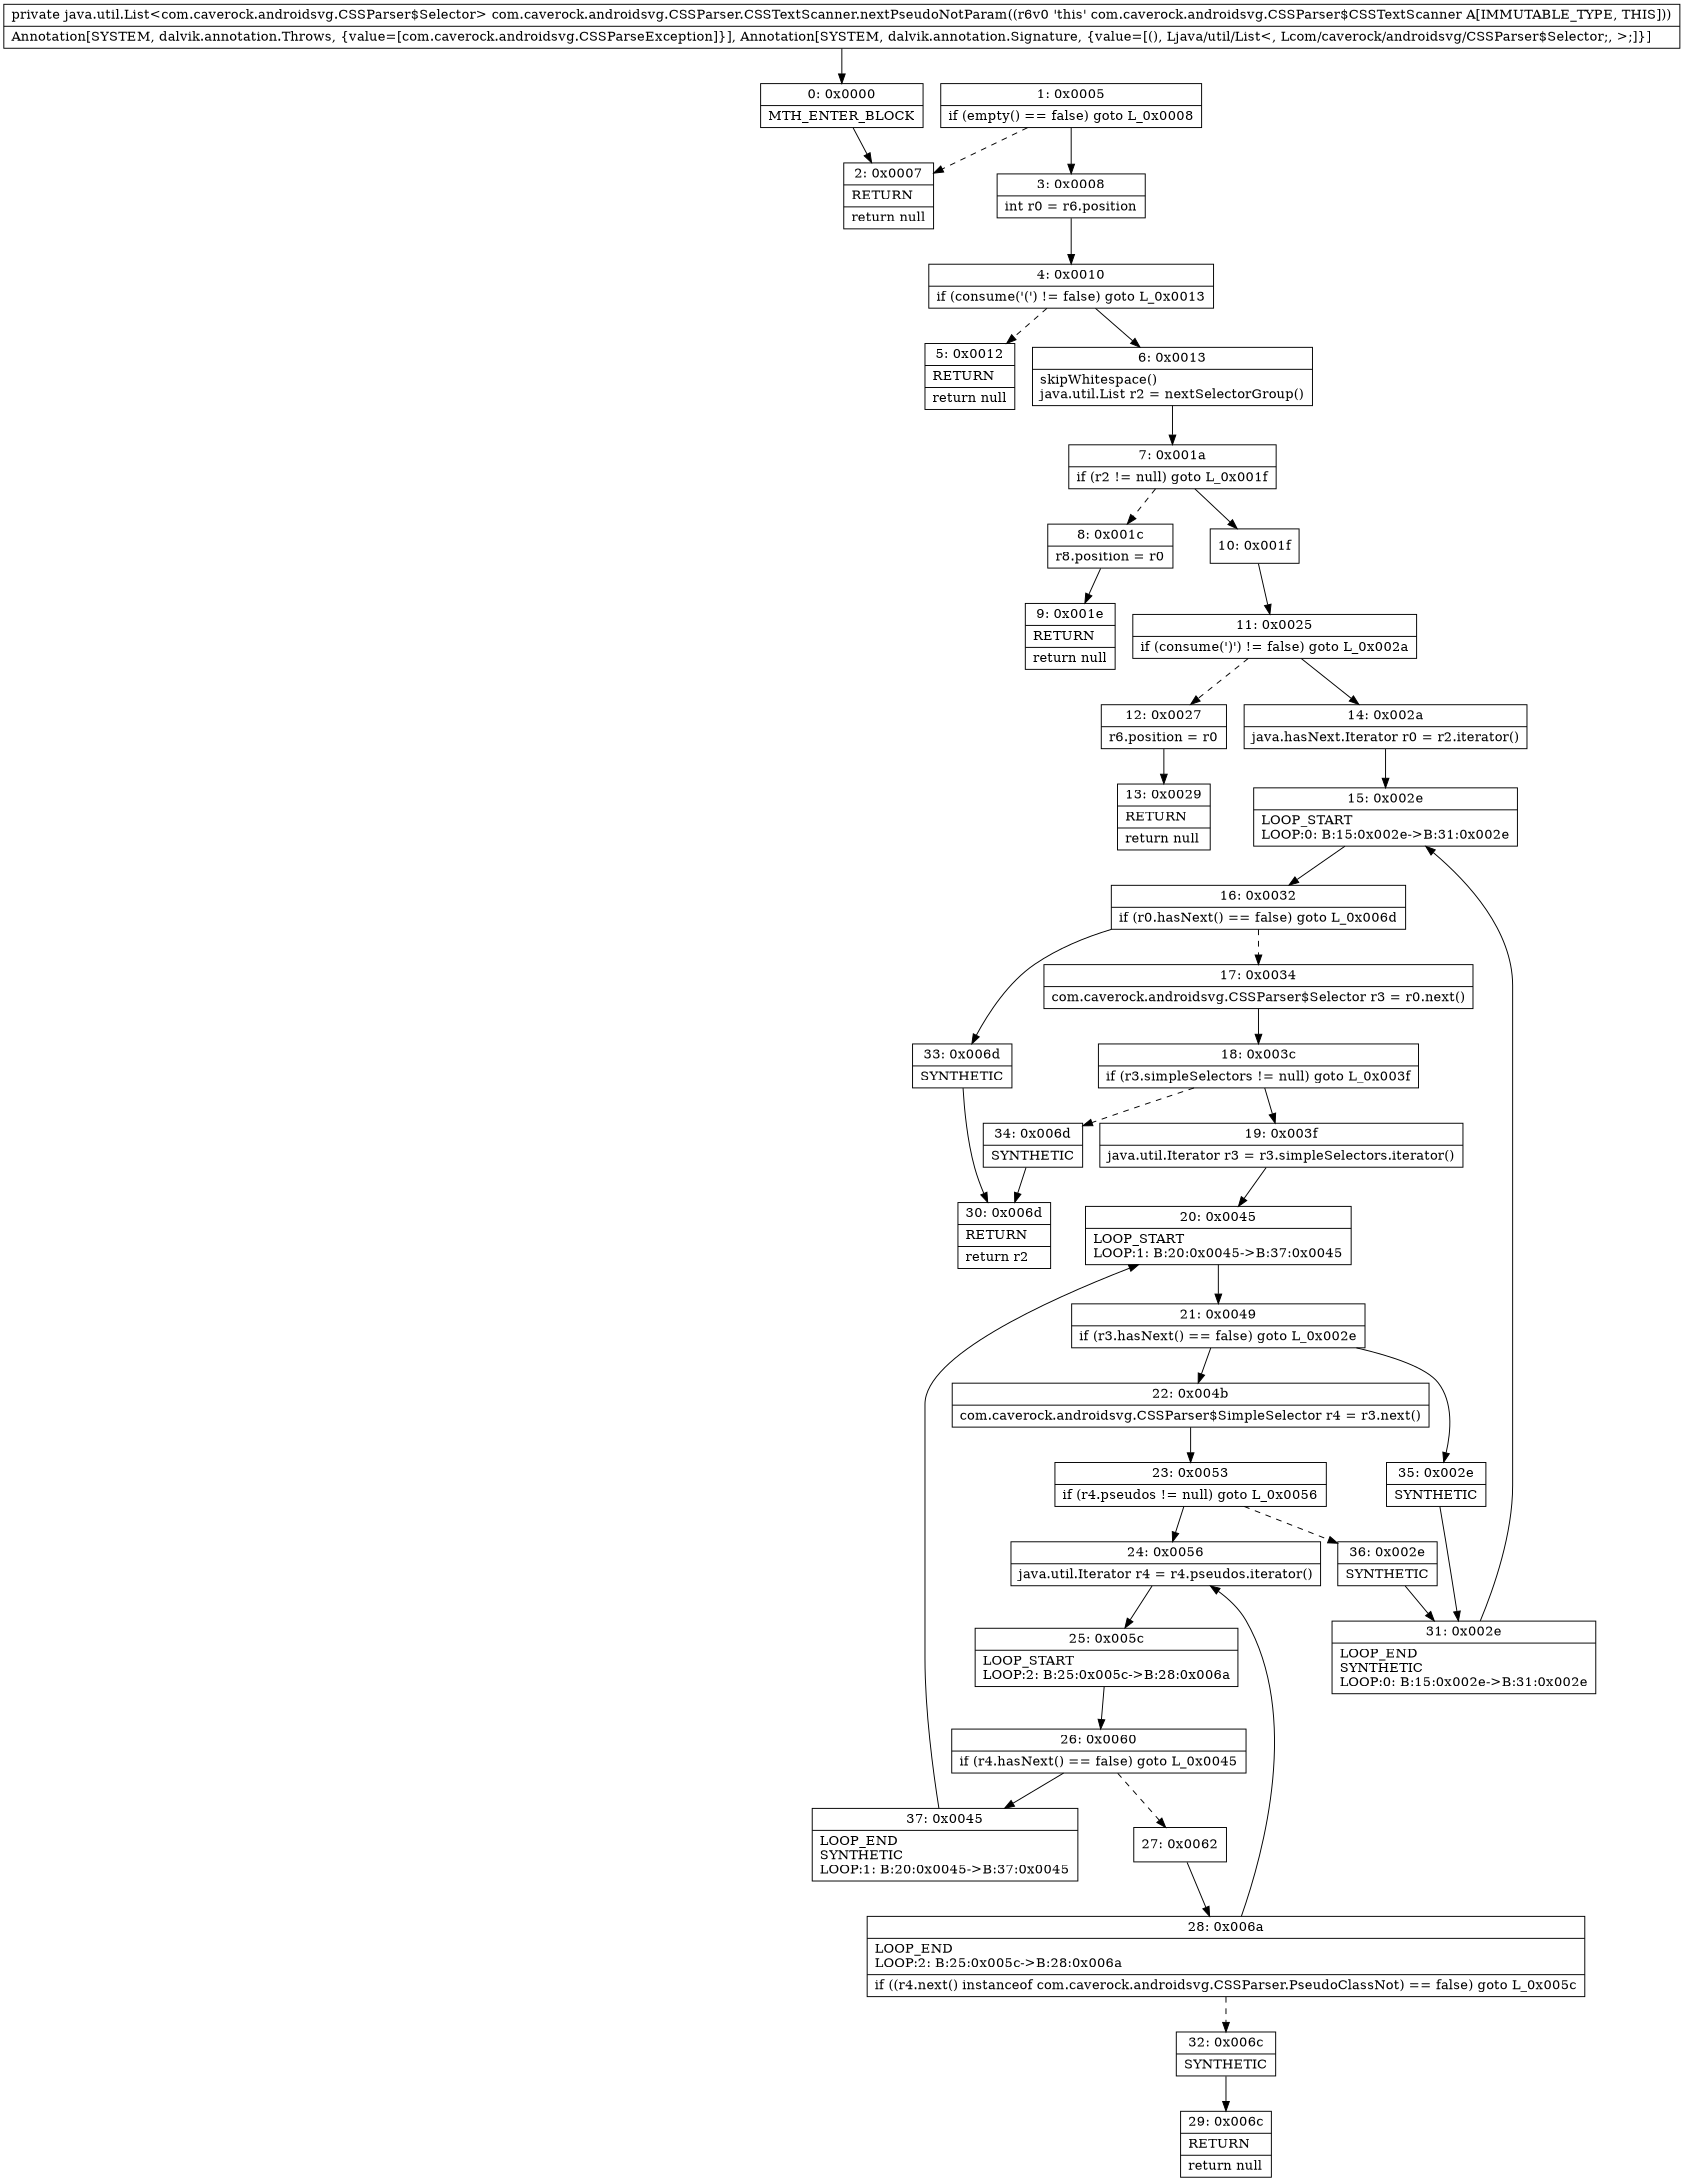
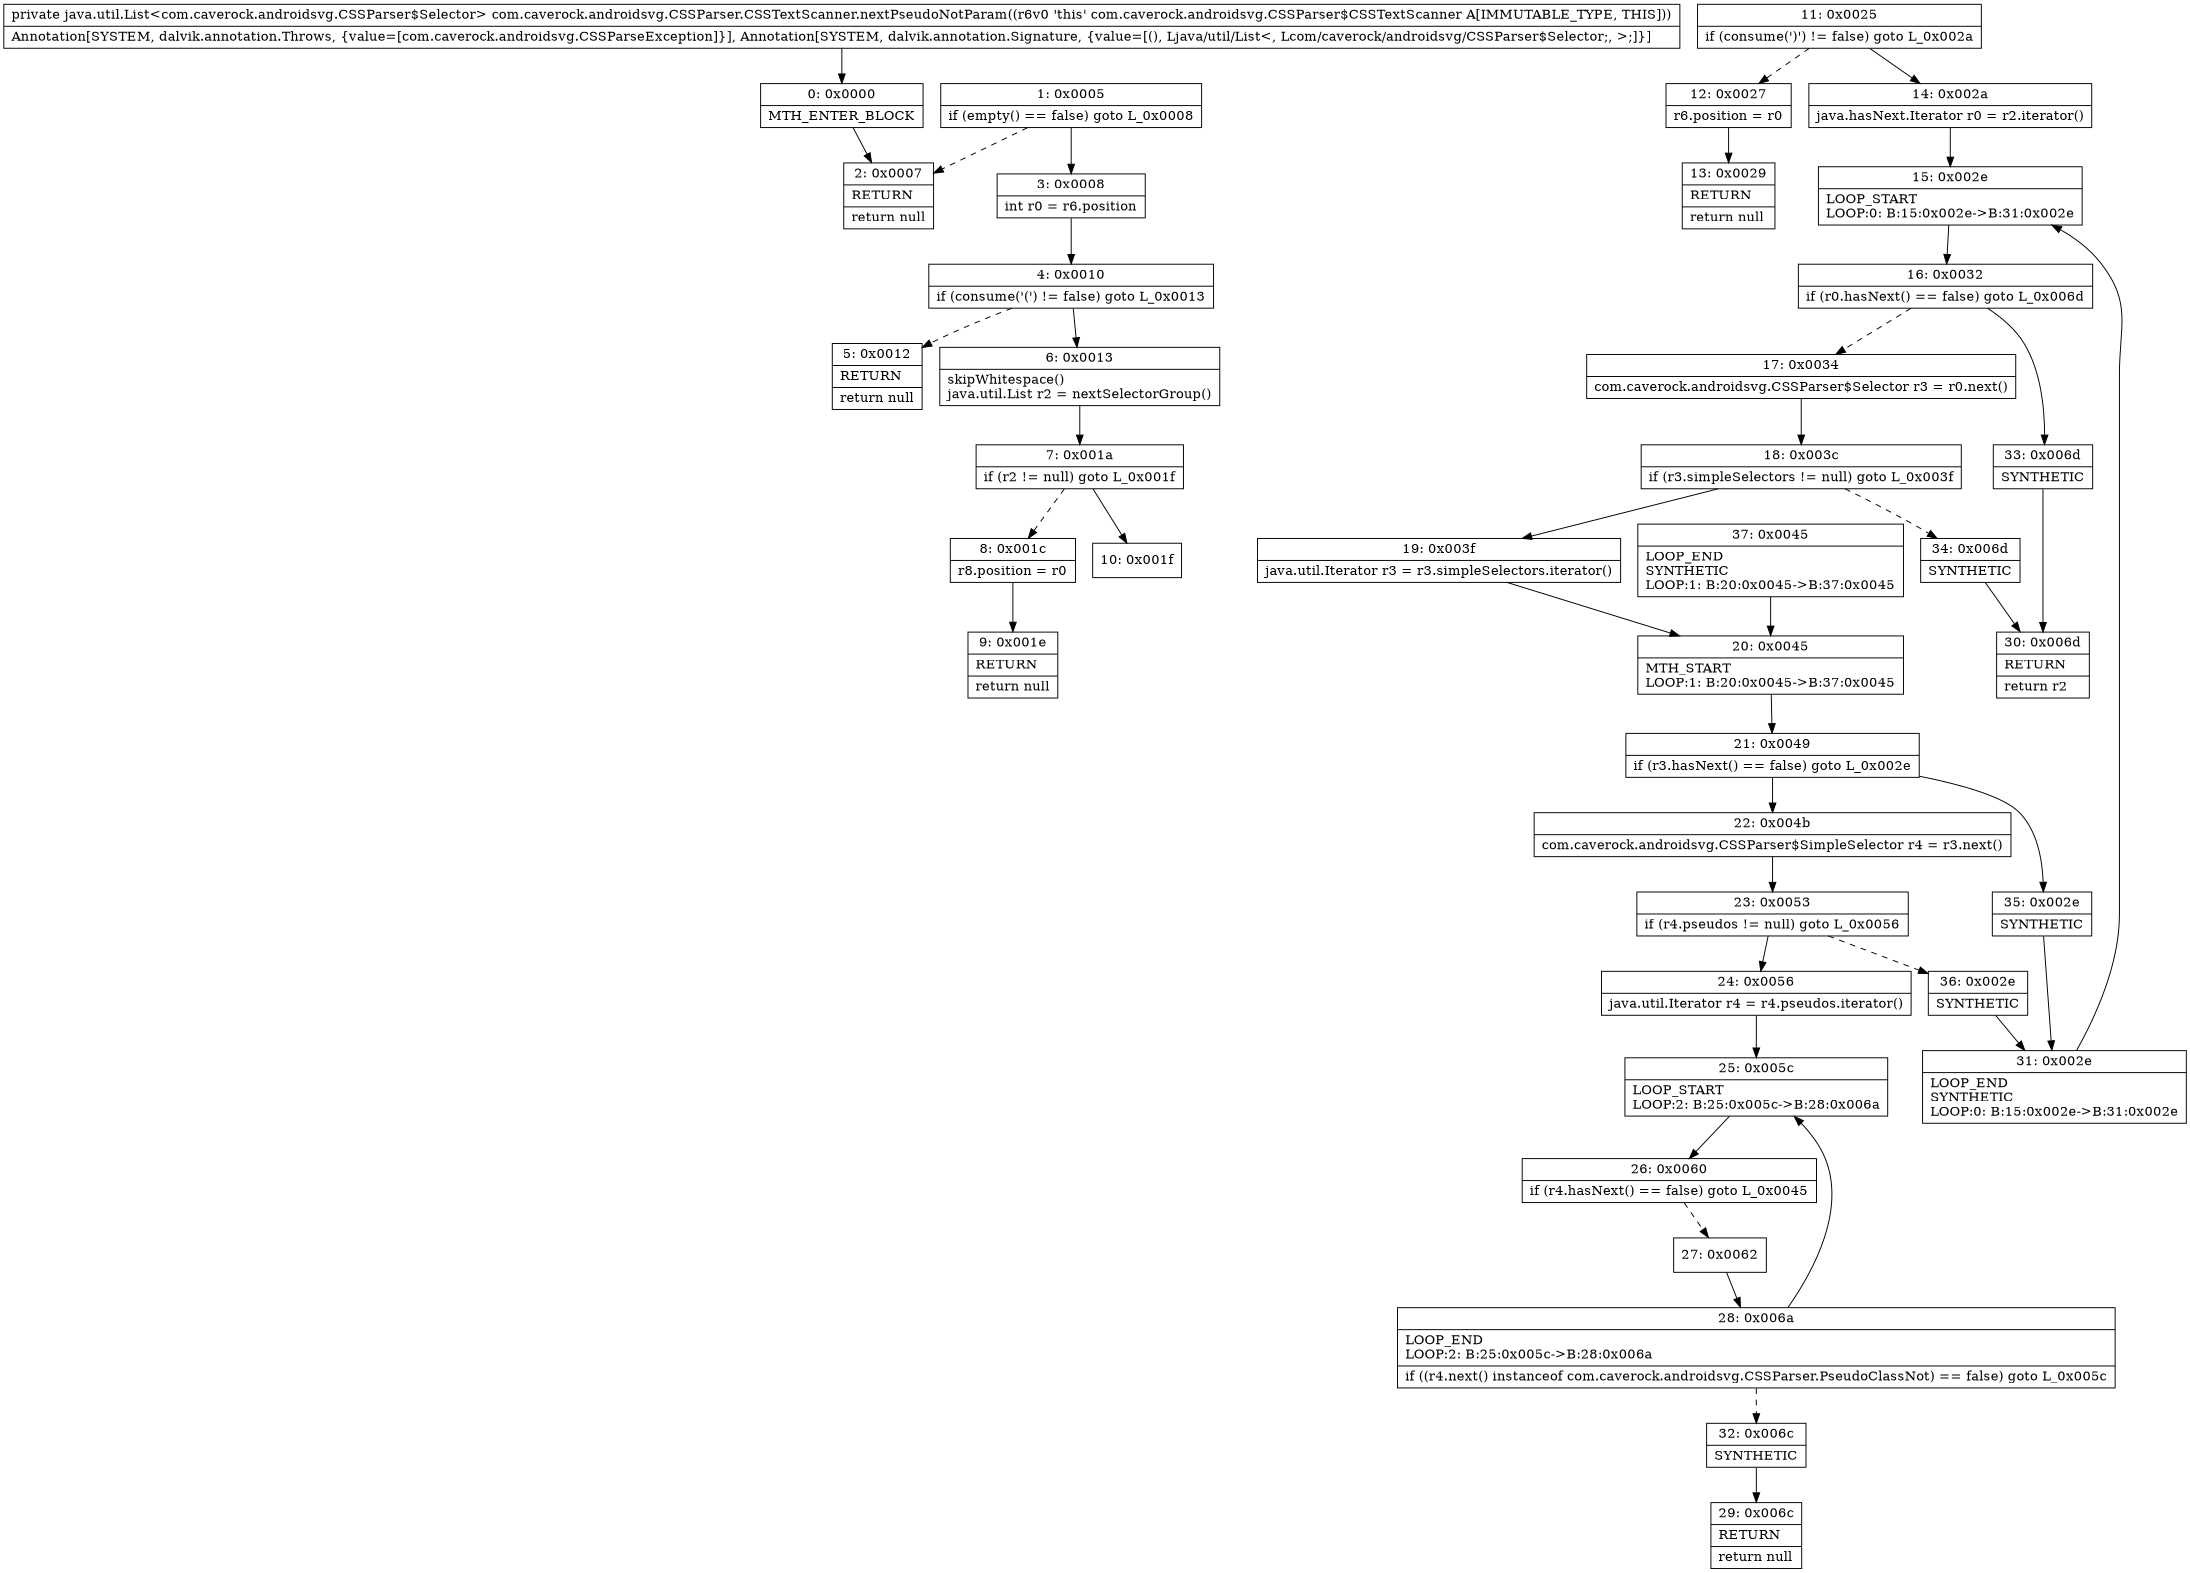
edge "10: 0x001f" -> "11: 0x0025": removed
node "20: 0x0045": text "LOOP_START" -> "MTH_START"
edge "28: 0x006a" -> "24: 0x0056": now "28: 0x006a" -> "25: 0x005c"
edge "26: 0x0060" -> "37: 0x0045": removed
